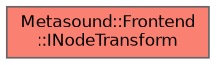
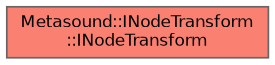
node "Metasound::Frontend ::INodeTransform": label "Metasound::Frontend ::INodeTransform" -> "Metasound::INodeTransform ::INodeTransform"
